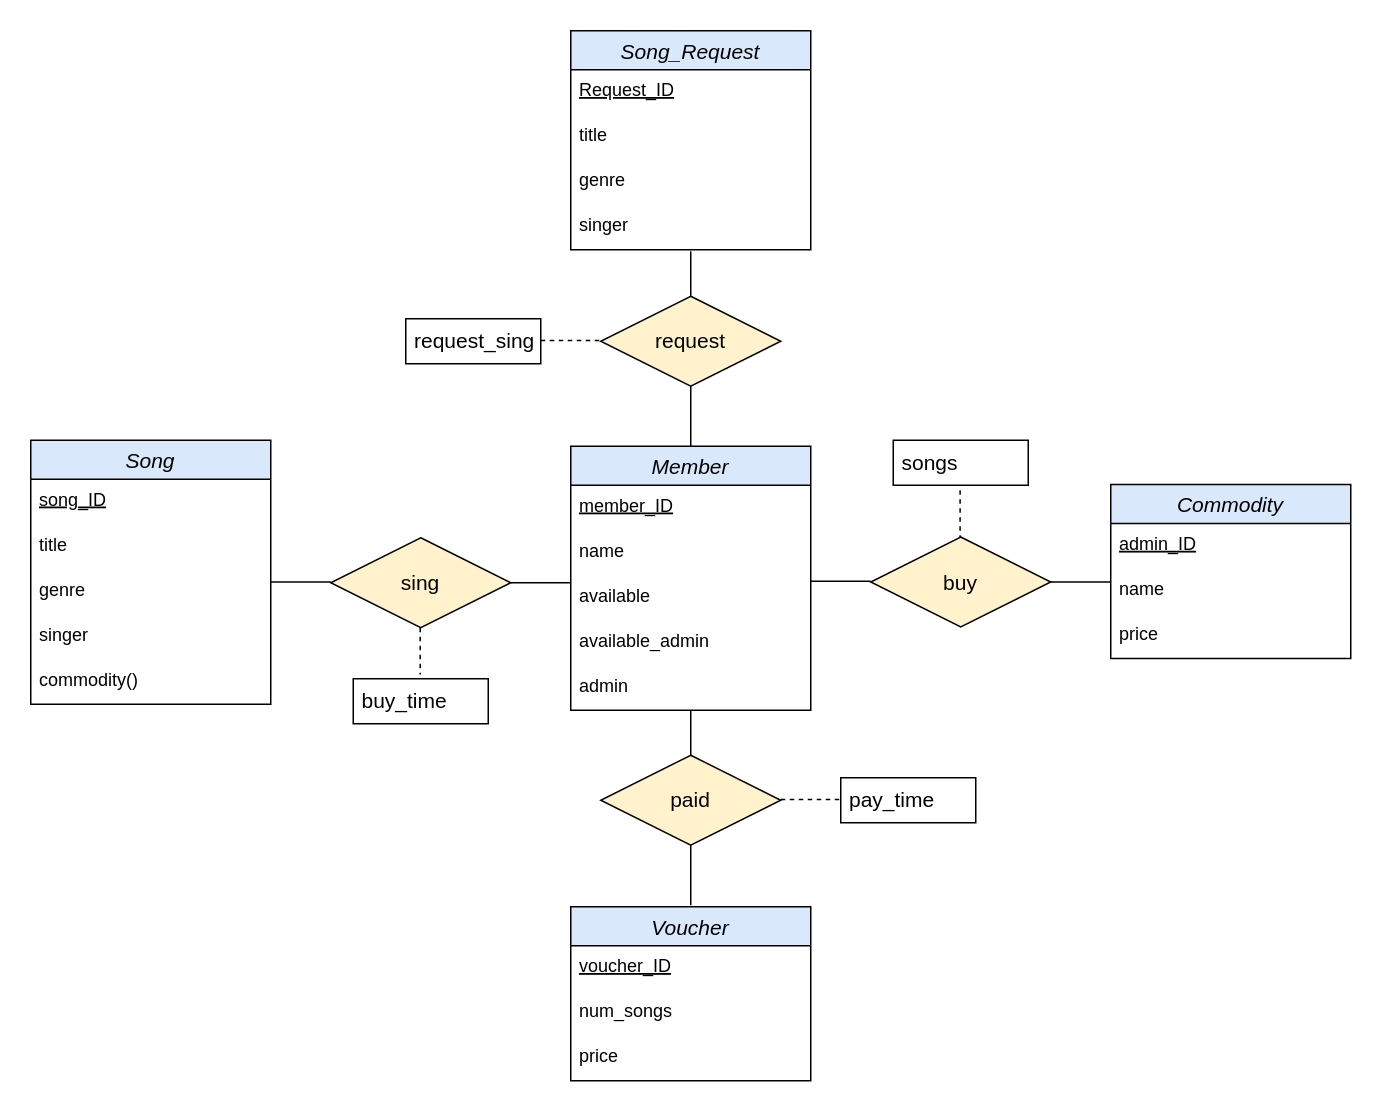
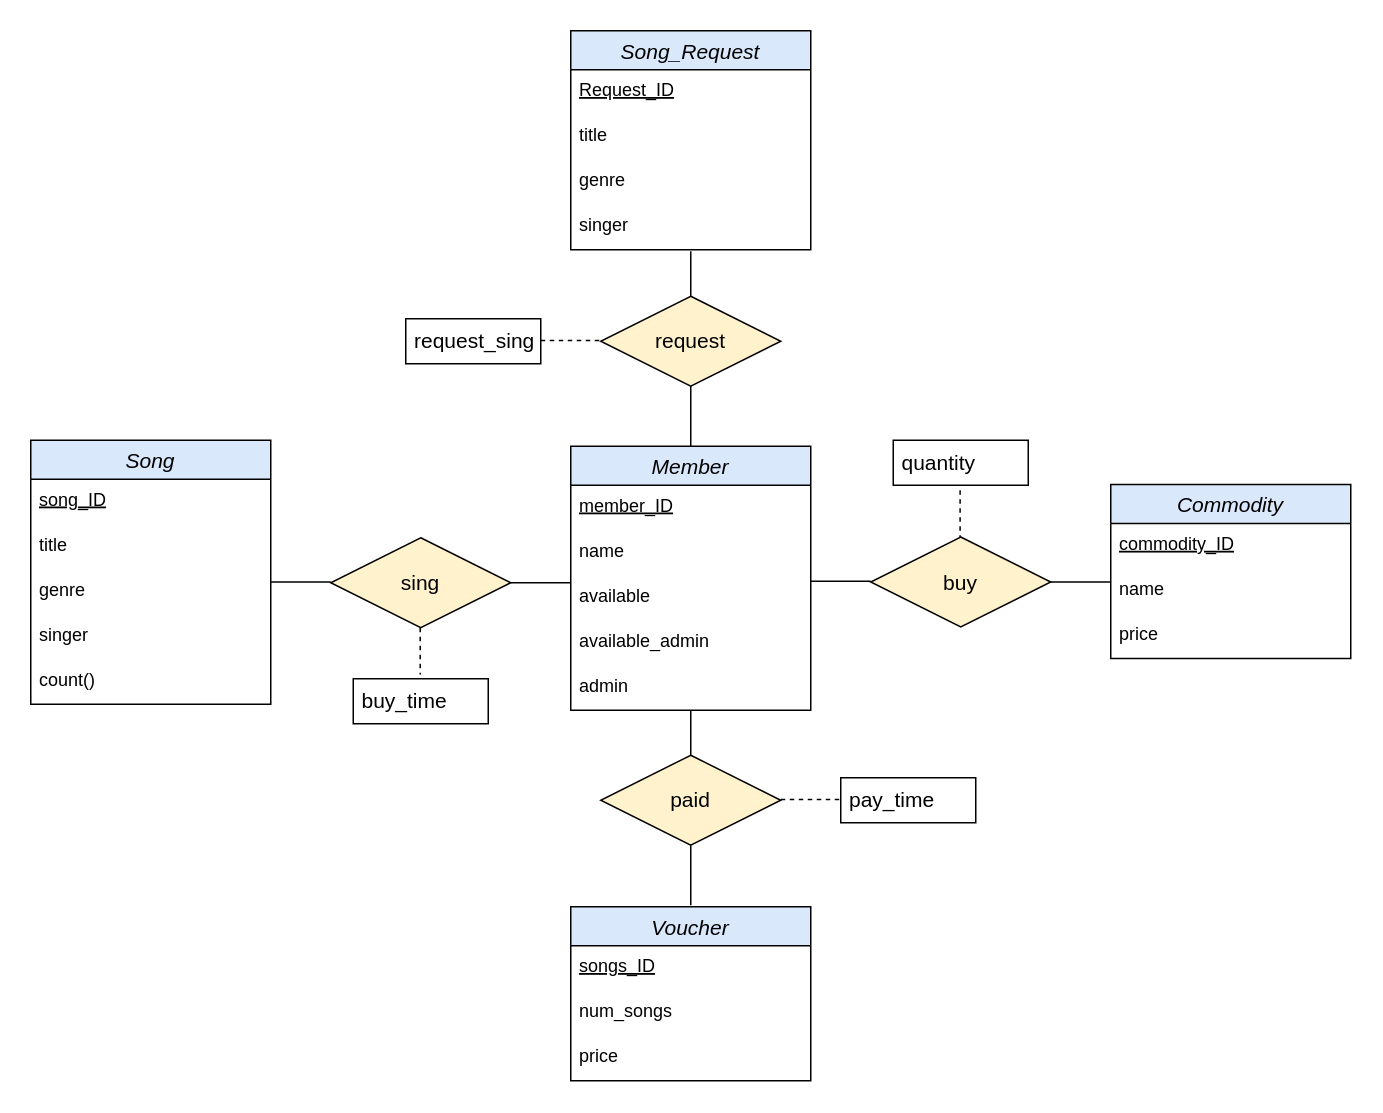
node "songs": label "songs" -> "quantity"
node "admin_ID": label "admin_ID" -> "commodity_ID"
node "commodity()": label "commodity()" -> "count()"
node "voucher_ID": label "voucher_ID" -> "songs_ID"
